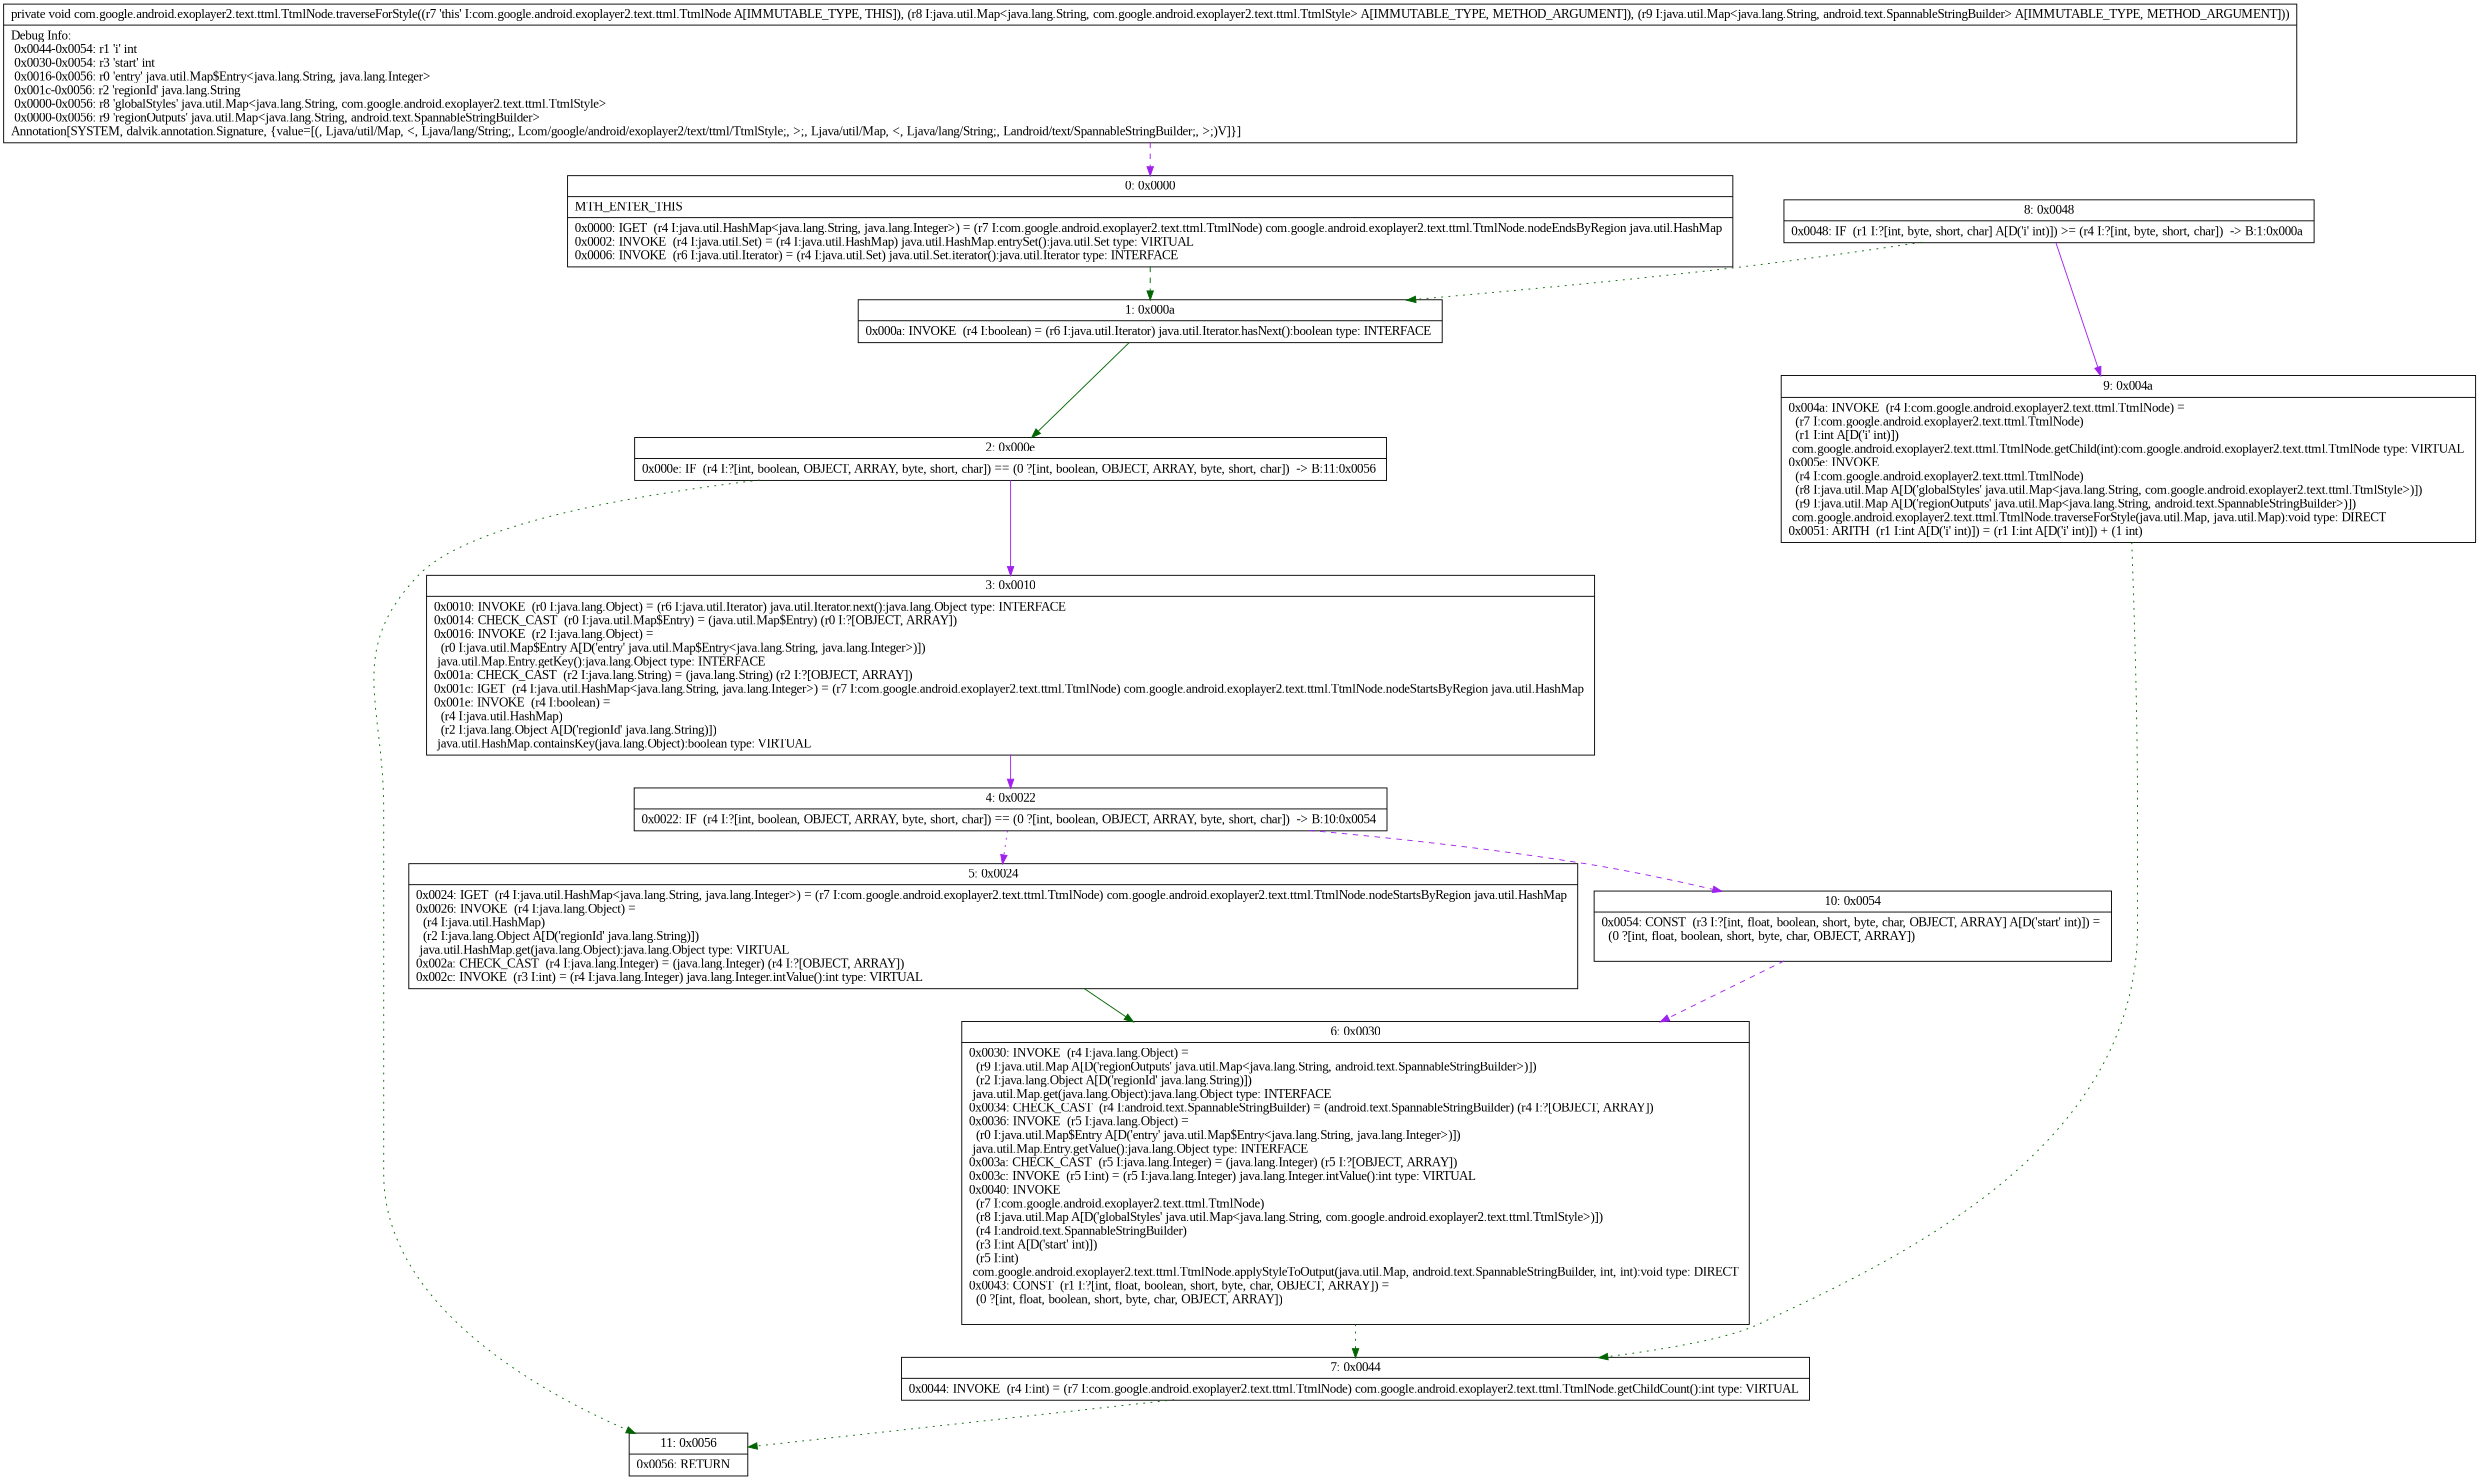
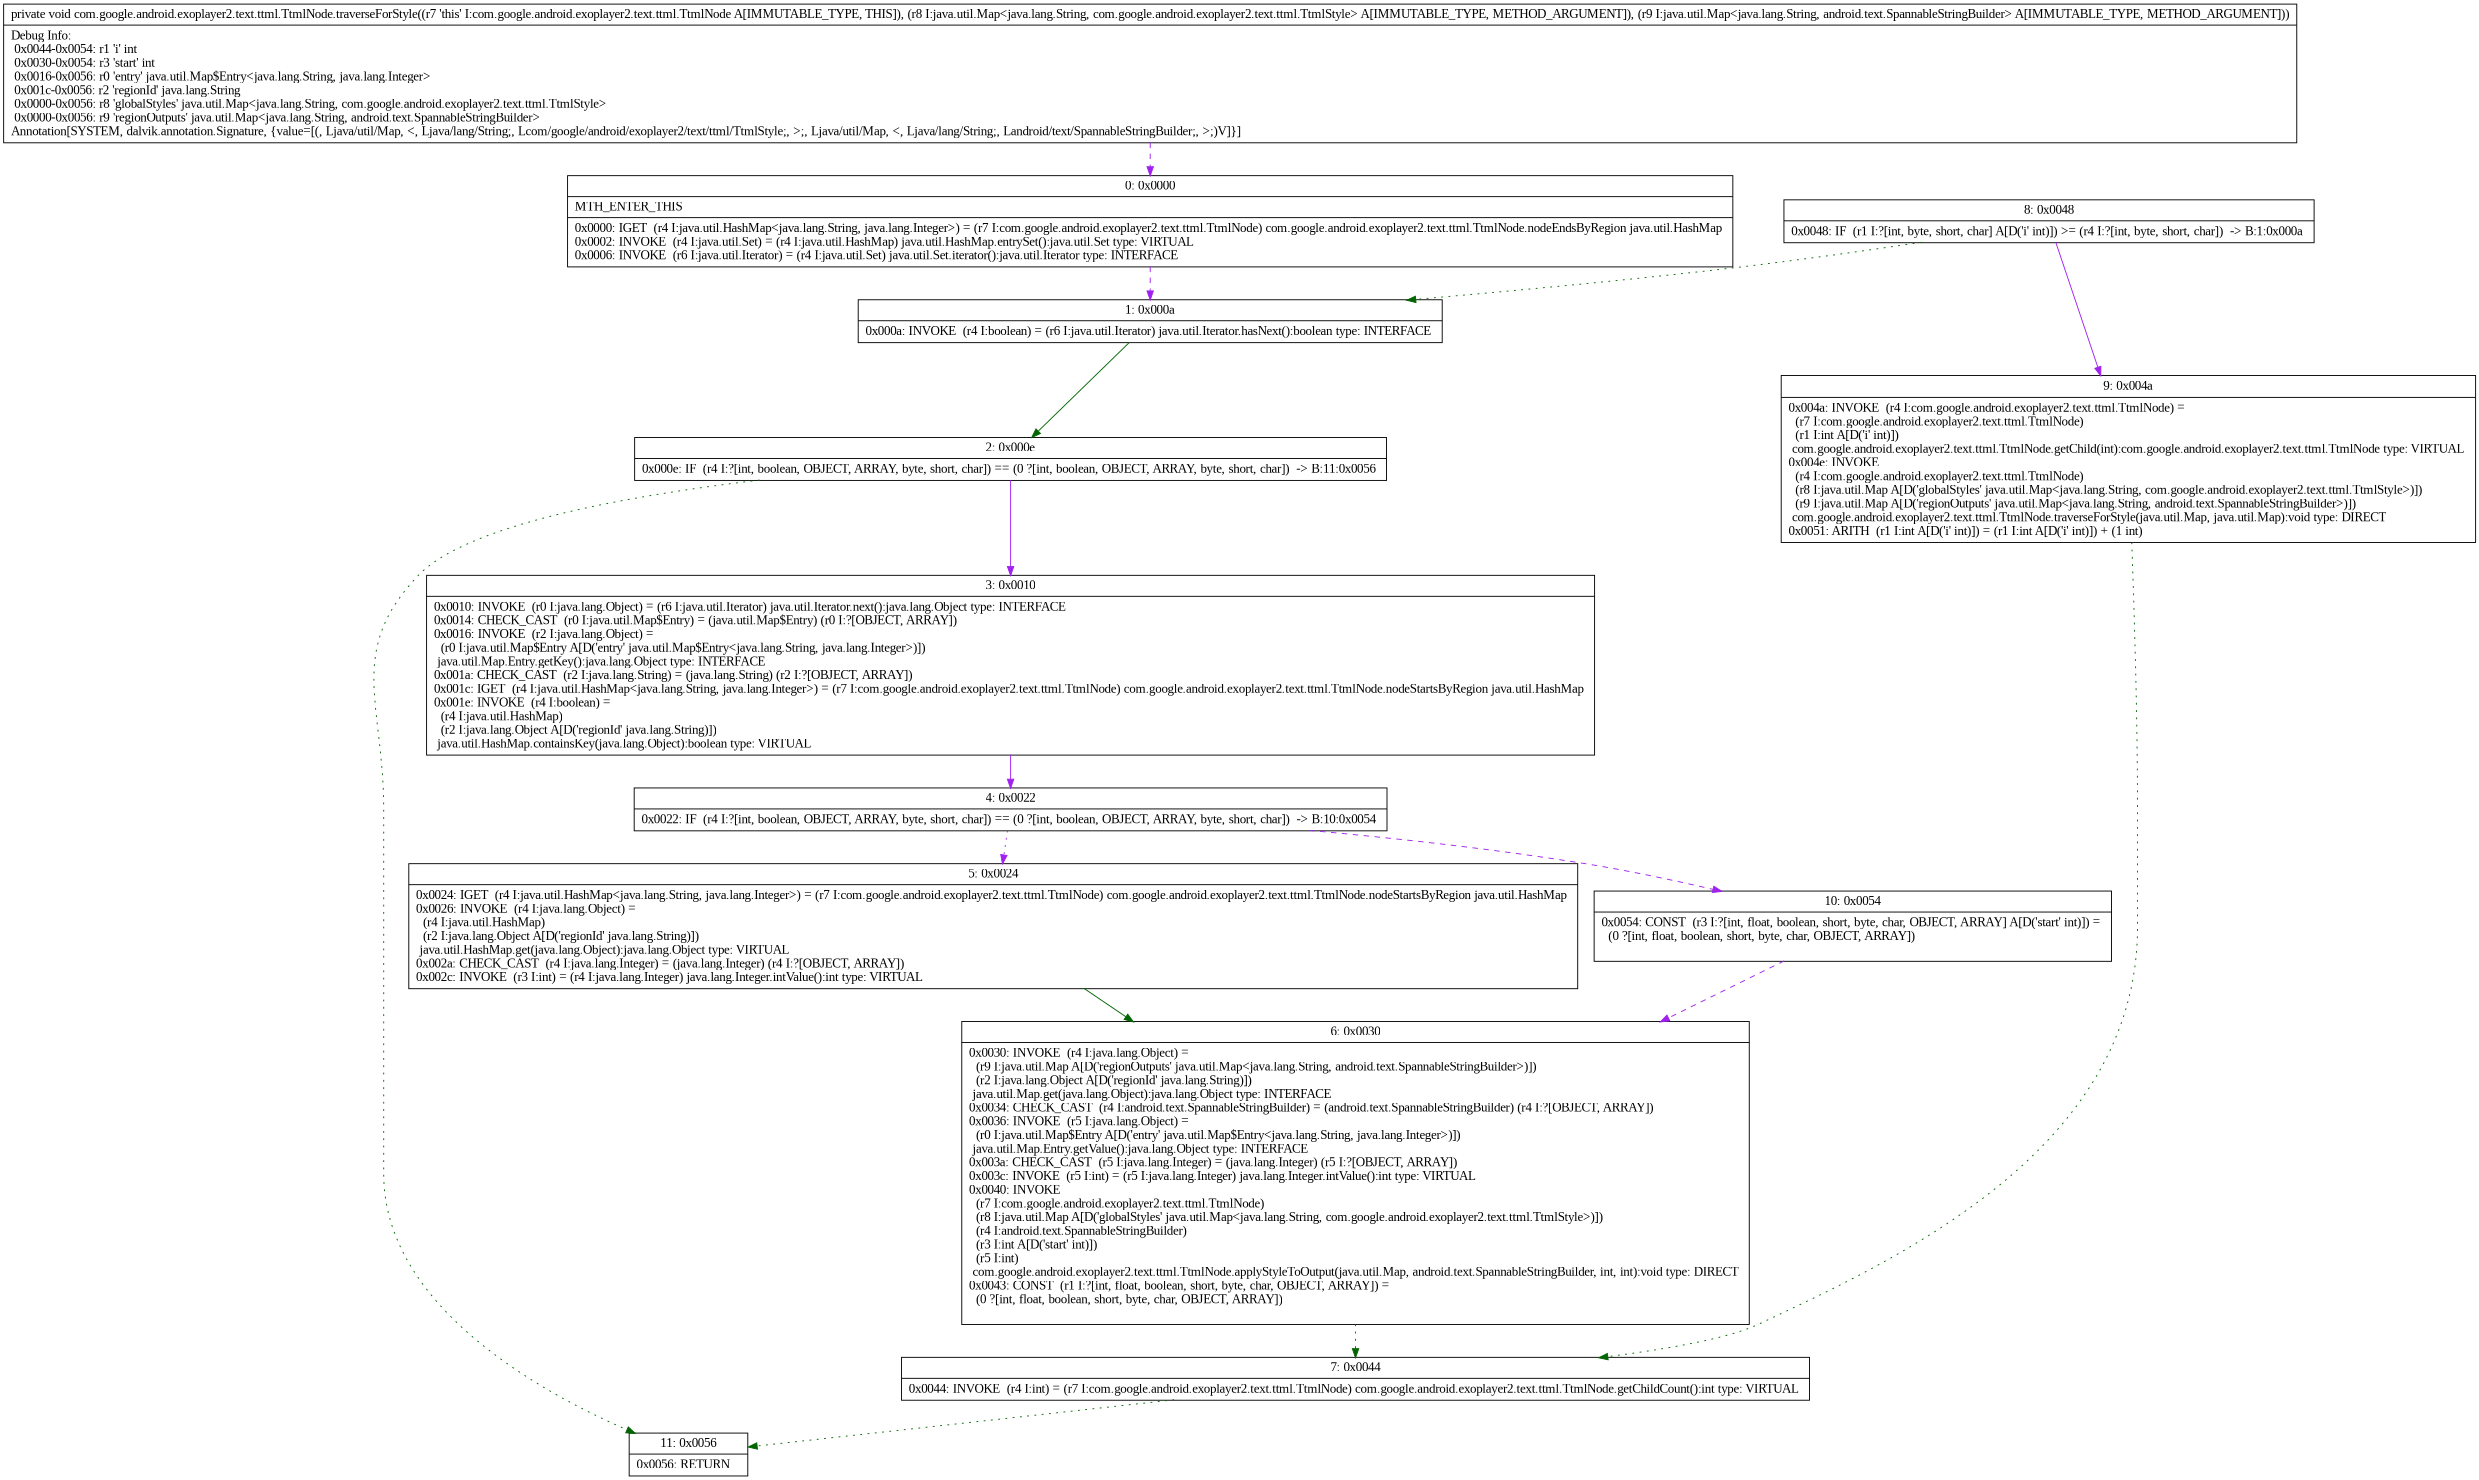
edge "0: 0x0000" -> "1: 0x000a": color darkgreen -> purple
node "9: 0x004a": text "0x005e: INVOKE" -> "0x004e: INVOKE"
